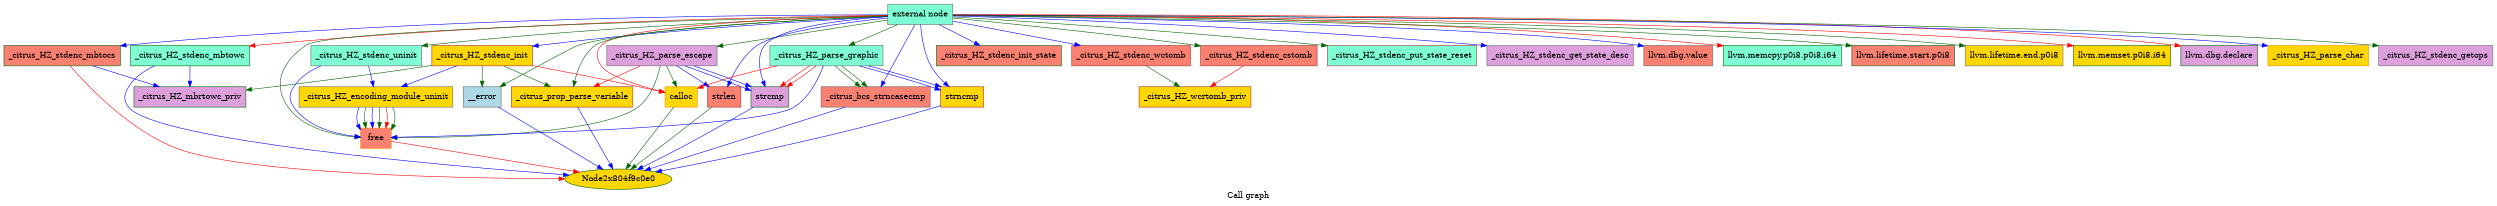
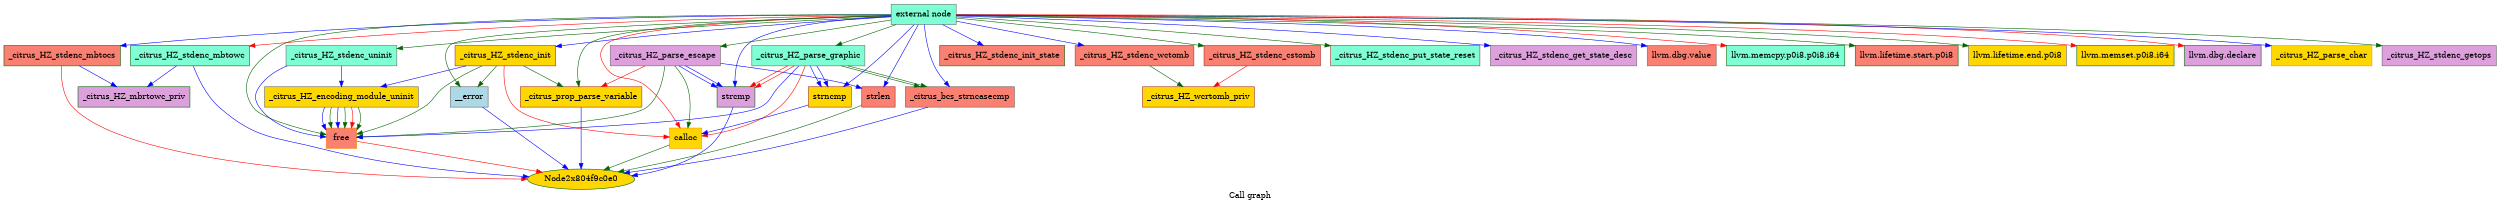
edge "_citrus_HZ_stdenc_init" -> "_citrus_HZ_mbrtowc_priv": now "_citrus_HZ_stdenc_init" -> "free"
edge "strncmp" -> "Node2x804f9c0e0": now "strncmp" -> "calloc"
